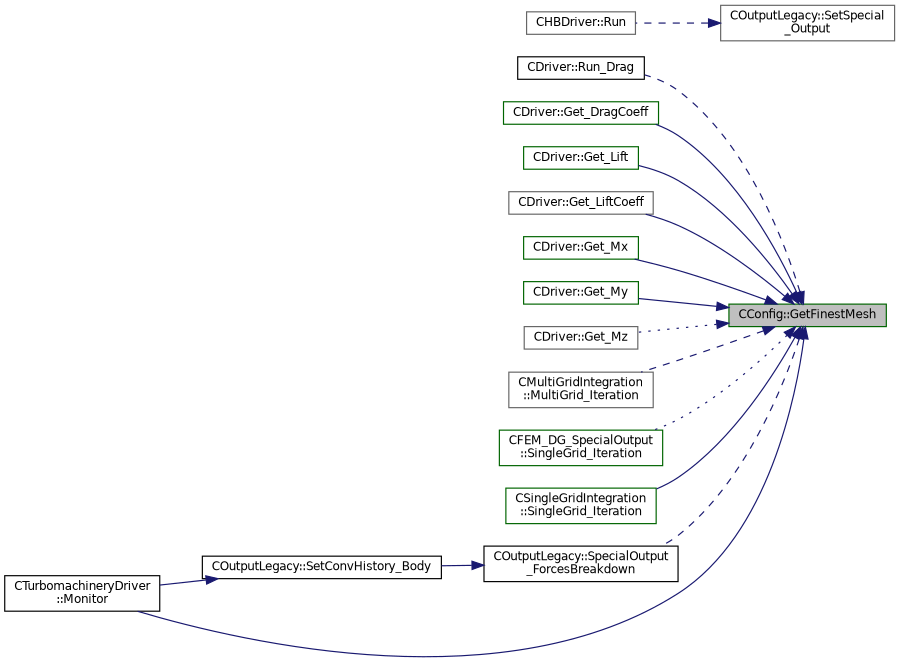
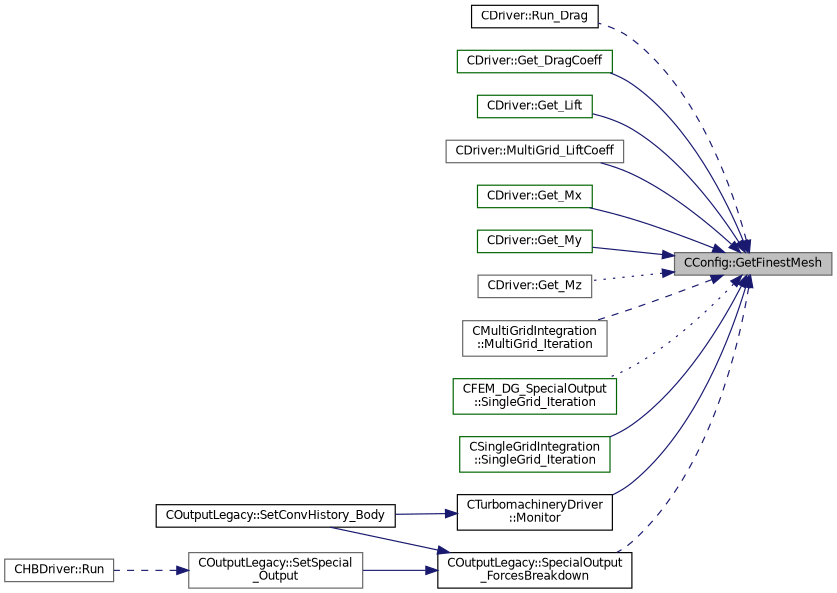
node "CDriver::Get_LiftCoeff": label "CDriver::Get_LiftCoeff" -> "CDriver::MultiGrid_LiftCoeff"
node "CConfig::GetFinestMesh": color darkgreen -> gray40
edge "COutputLegacy::SetSpecial _Output" -> "COutputLegacy::SpecialOutput _ForcesBreakdown": added
edge "CTurbomachineryDriver ::Monitor" -> "COutputLegacy::SetConvHistory_Body": reversed
